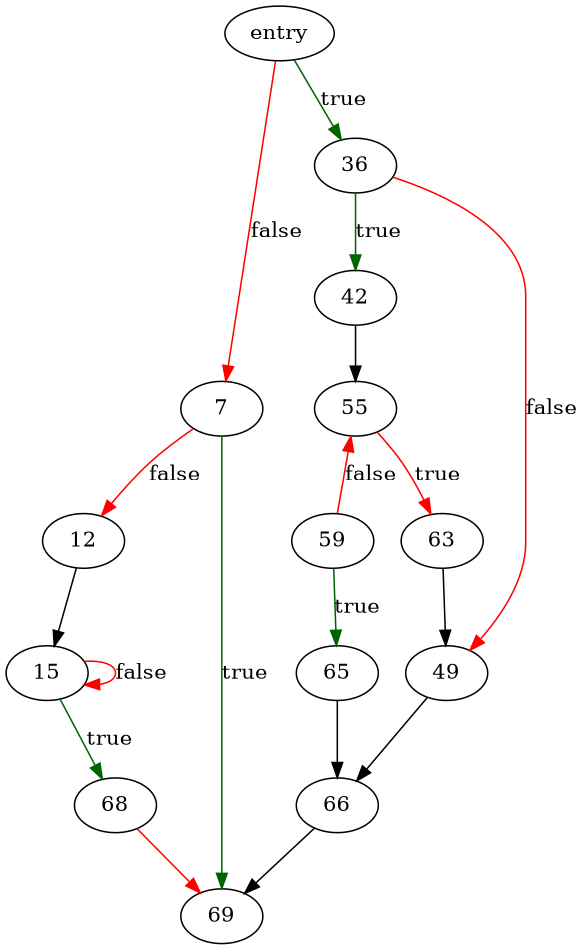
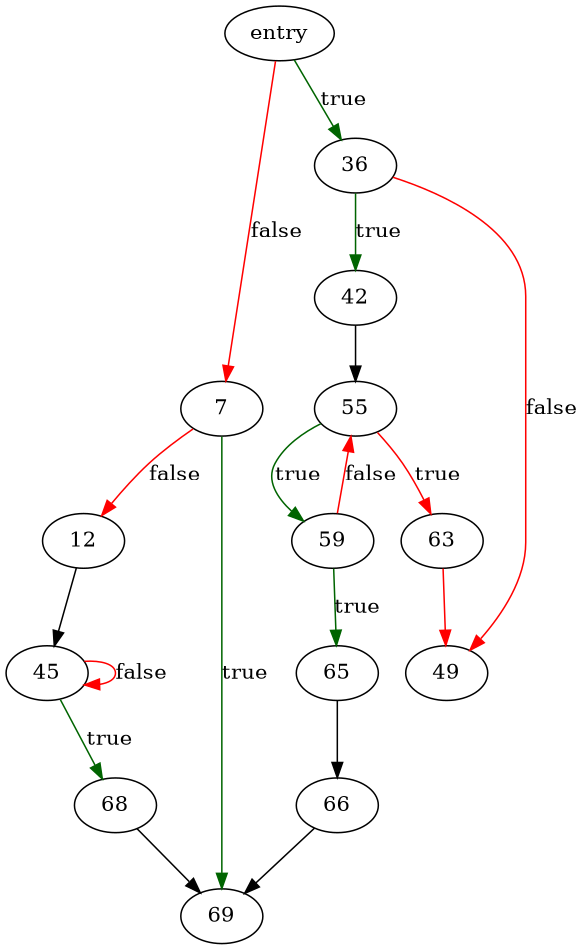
edge "55" -> "59": added, label "true"
edge "63" -> "49": color black -> red
node "15": label "15" -> "45"
edge "49" -> "66": removed
edge "68" -> "69": color red -> black
